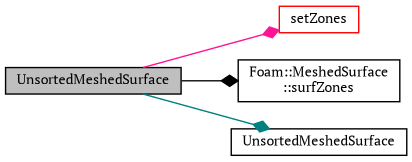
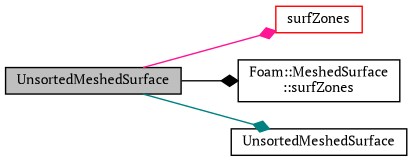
node "setZones": label "setZones" -> "surfZones"
